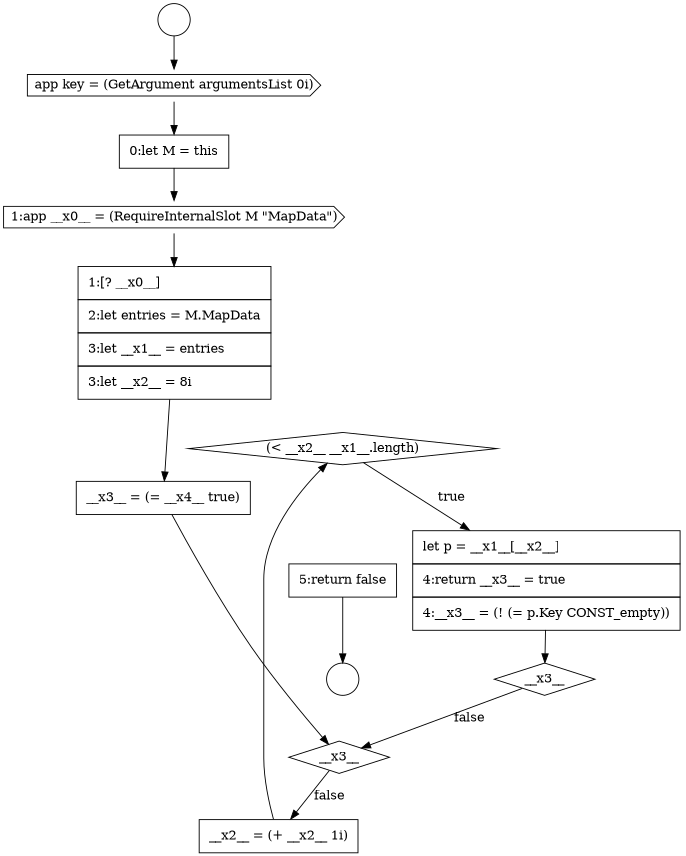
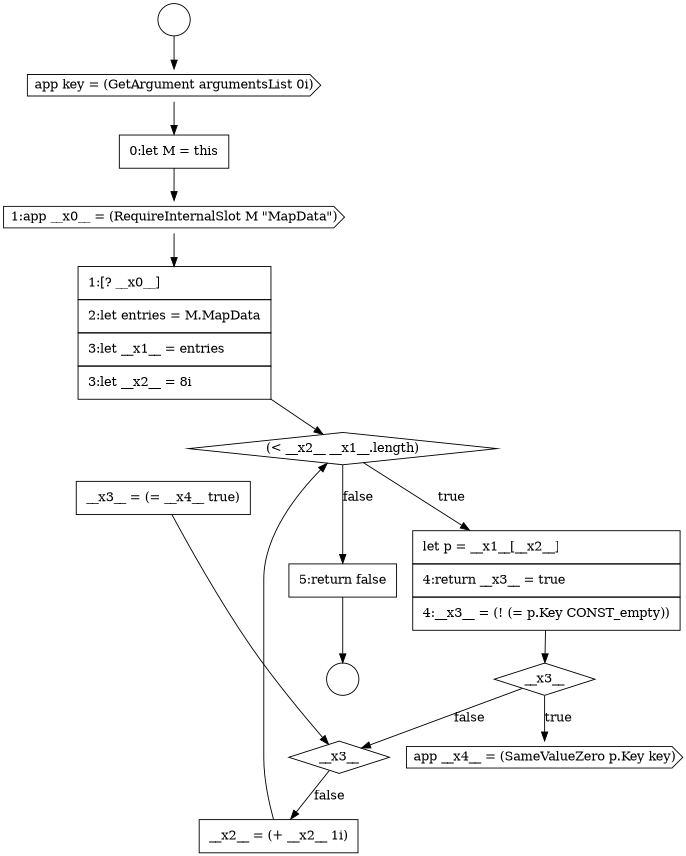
edge "1:[? __x0__]" -> "__x3__ = (= __x4__ true)": now "1:[? __x0__]" -> "(< __x2__ __x1__.length)"
edge "(< __x2__ __x1__.length)" -> "5:return false": added, label "false"
node "app __x4__ = (SameValueZero p.Key key)": added
